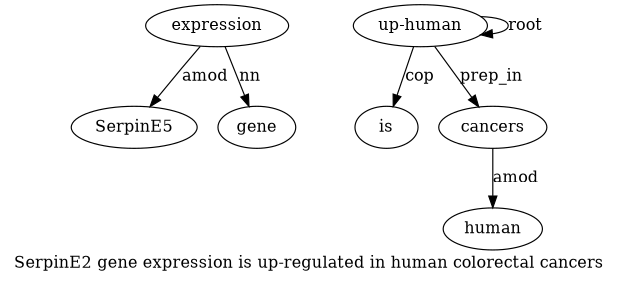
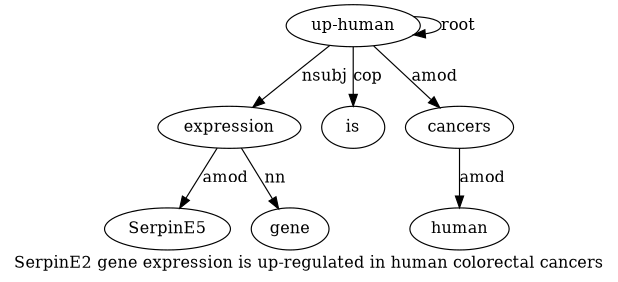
edge "up-human" -> "expression": added, label "nsubj"
edge "up-human" -> "cancers": label "prep_in" -> "amod"
